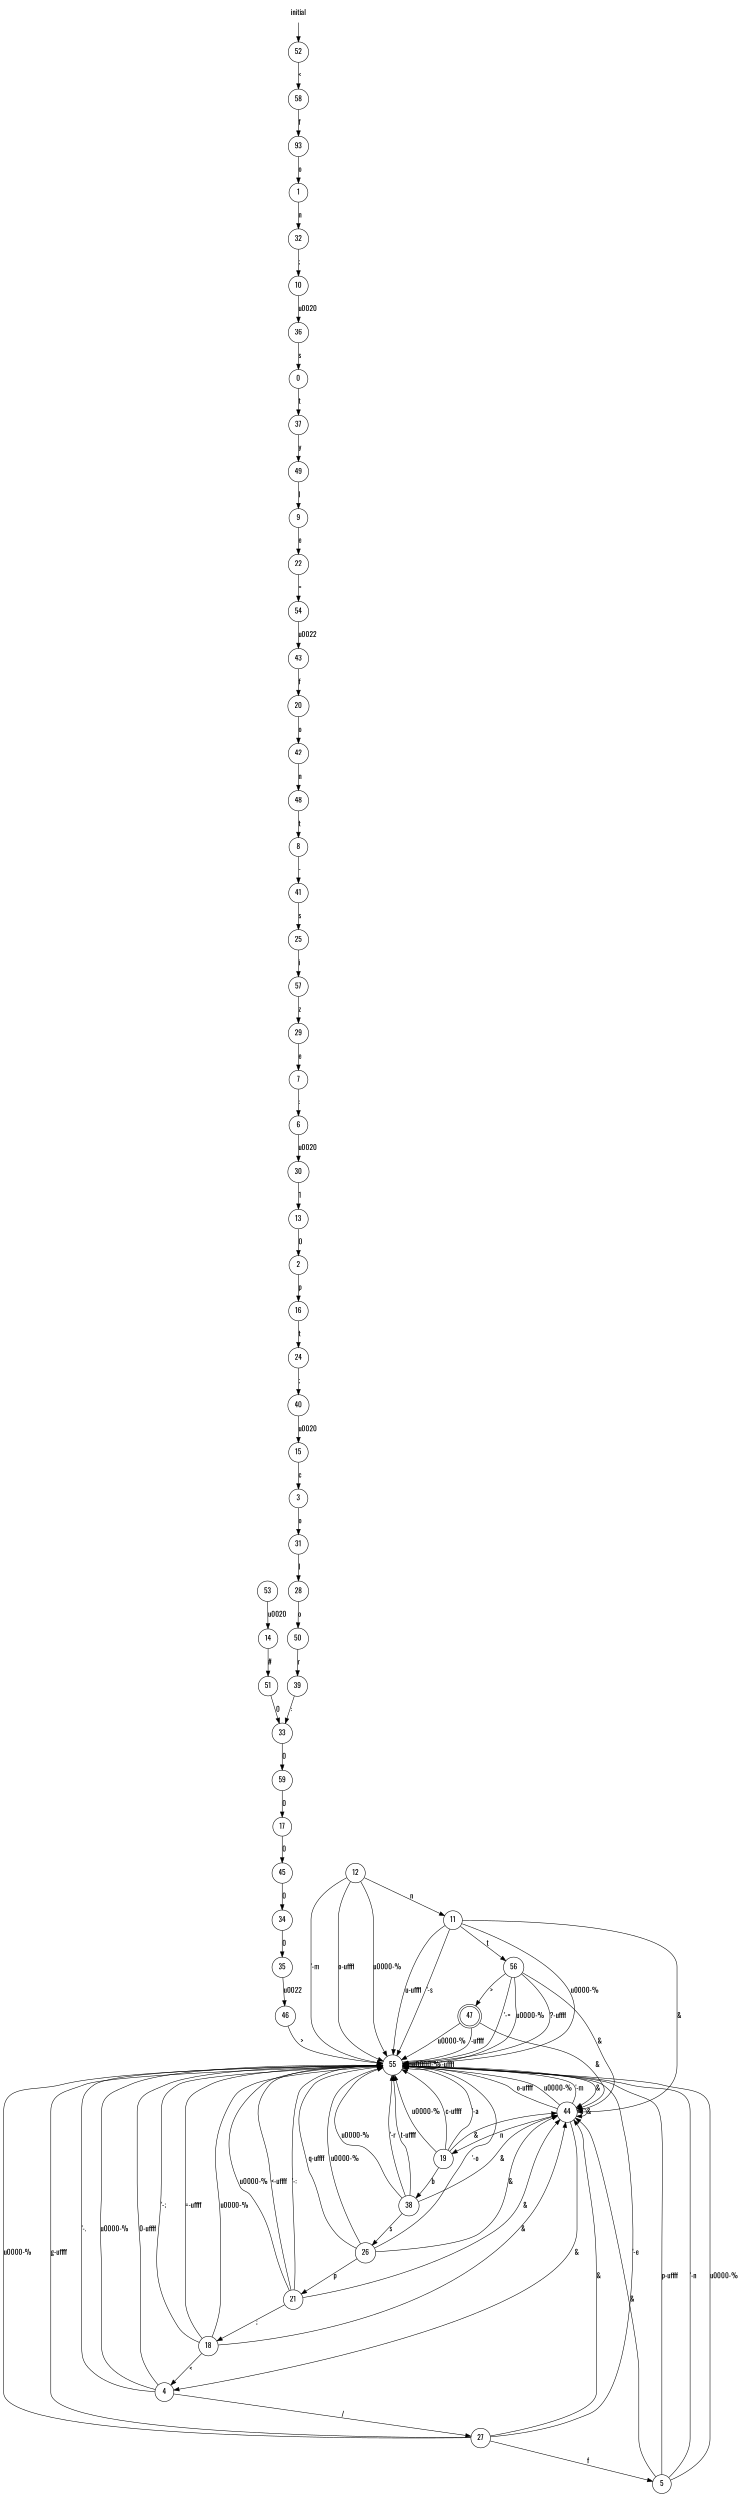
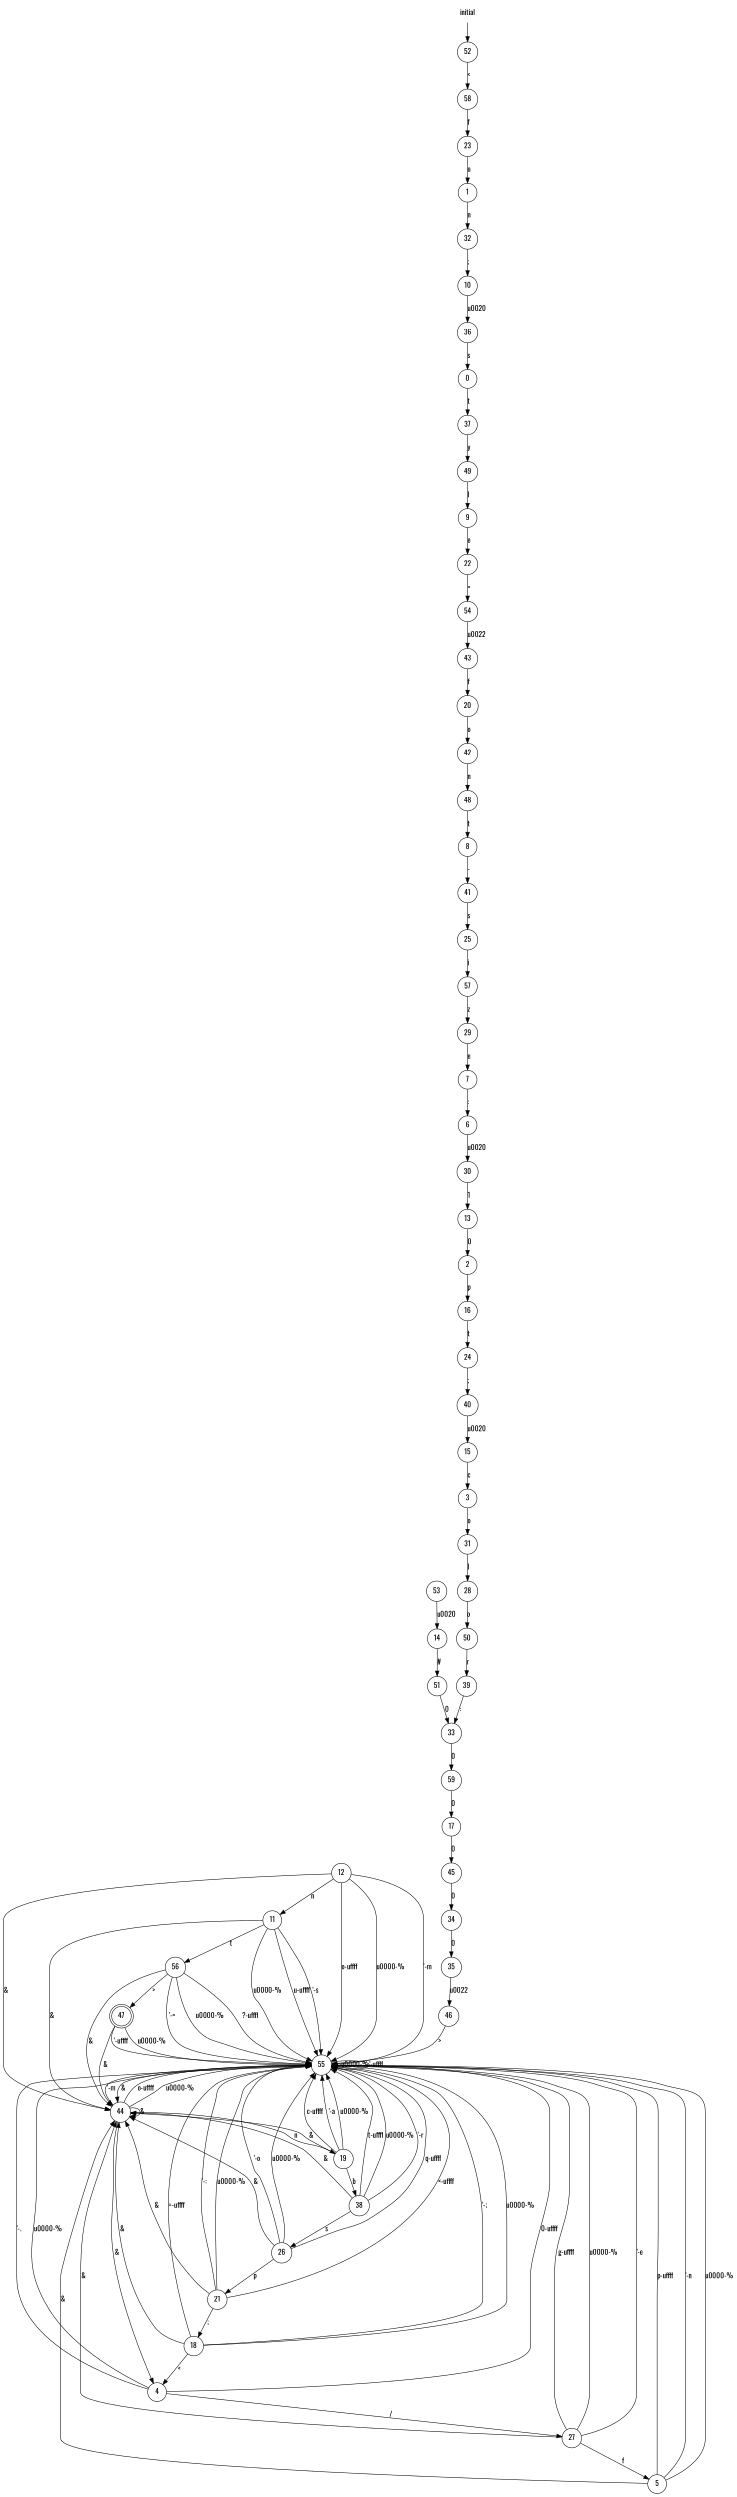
node "93": label "93" -> "23"
edge "12" -> "44": added, label "&"
